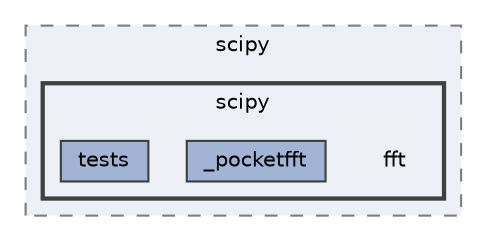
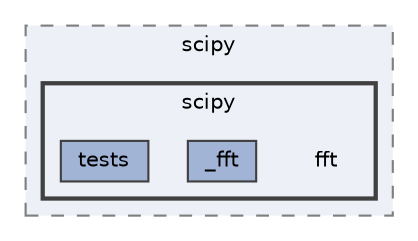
node "_pocketfft": label "_pocketfft" -> "_fft"
